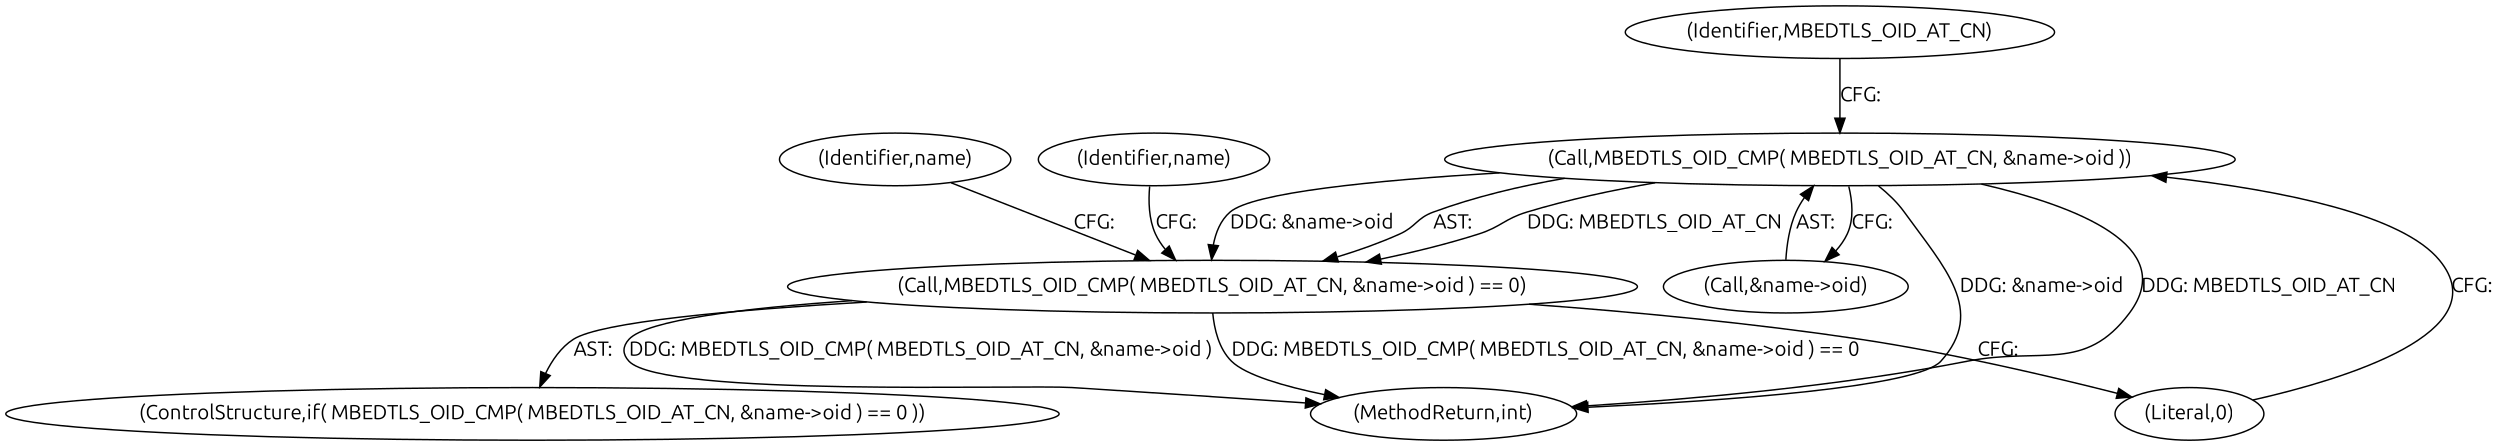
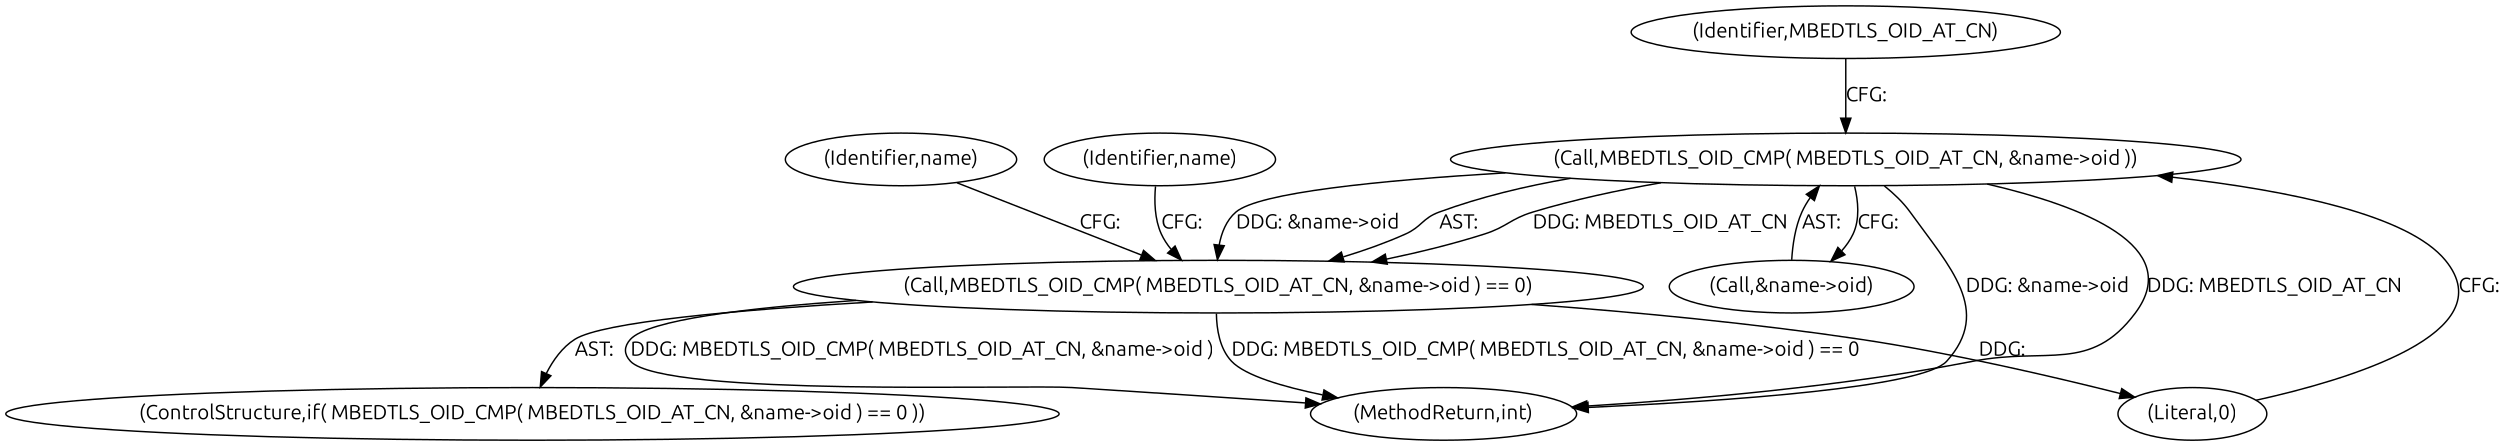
edge "(Call,MBEDTLS_OID_CMP( MBEDTLS_OID_AT_CN, &name->oid ) == 0)" -> "(Literal,0)": label "CFG: " -> "DDG: "
